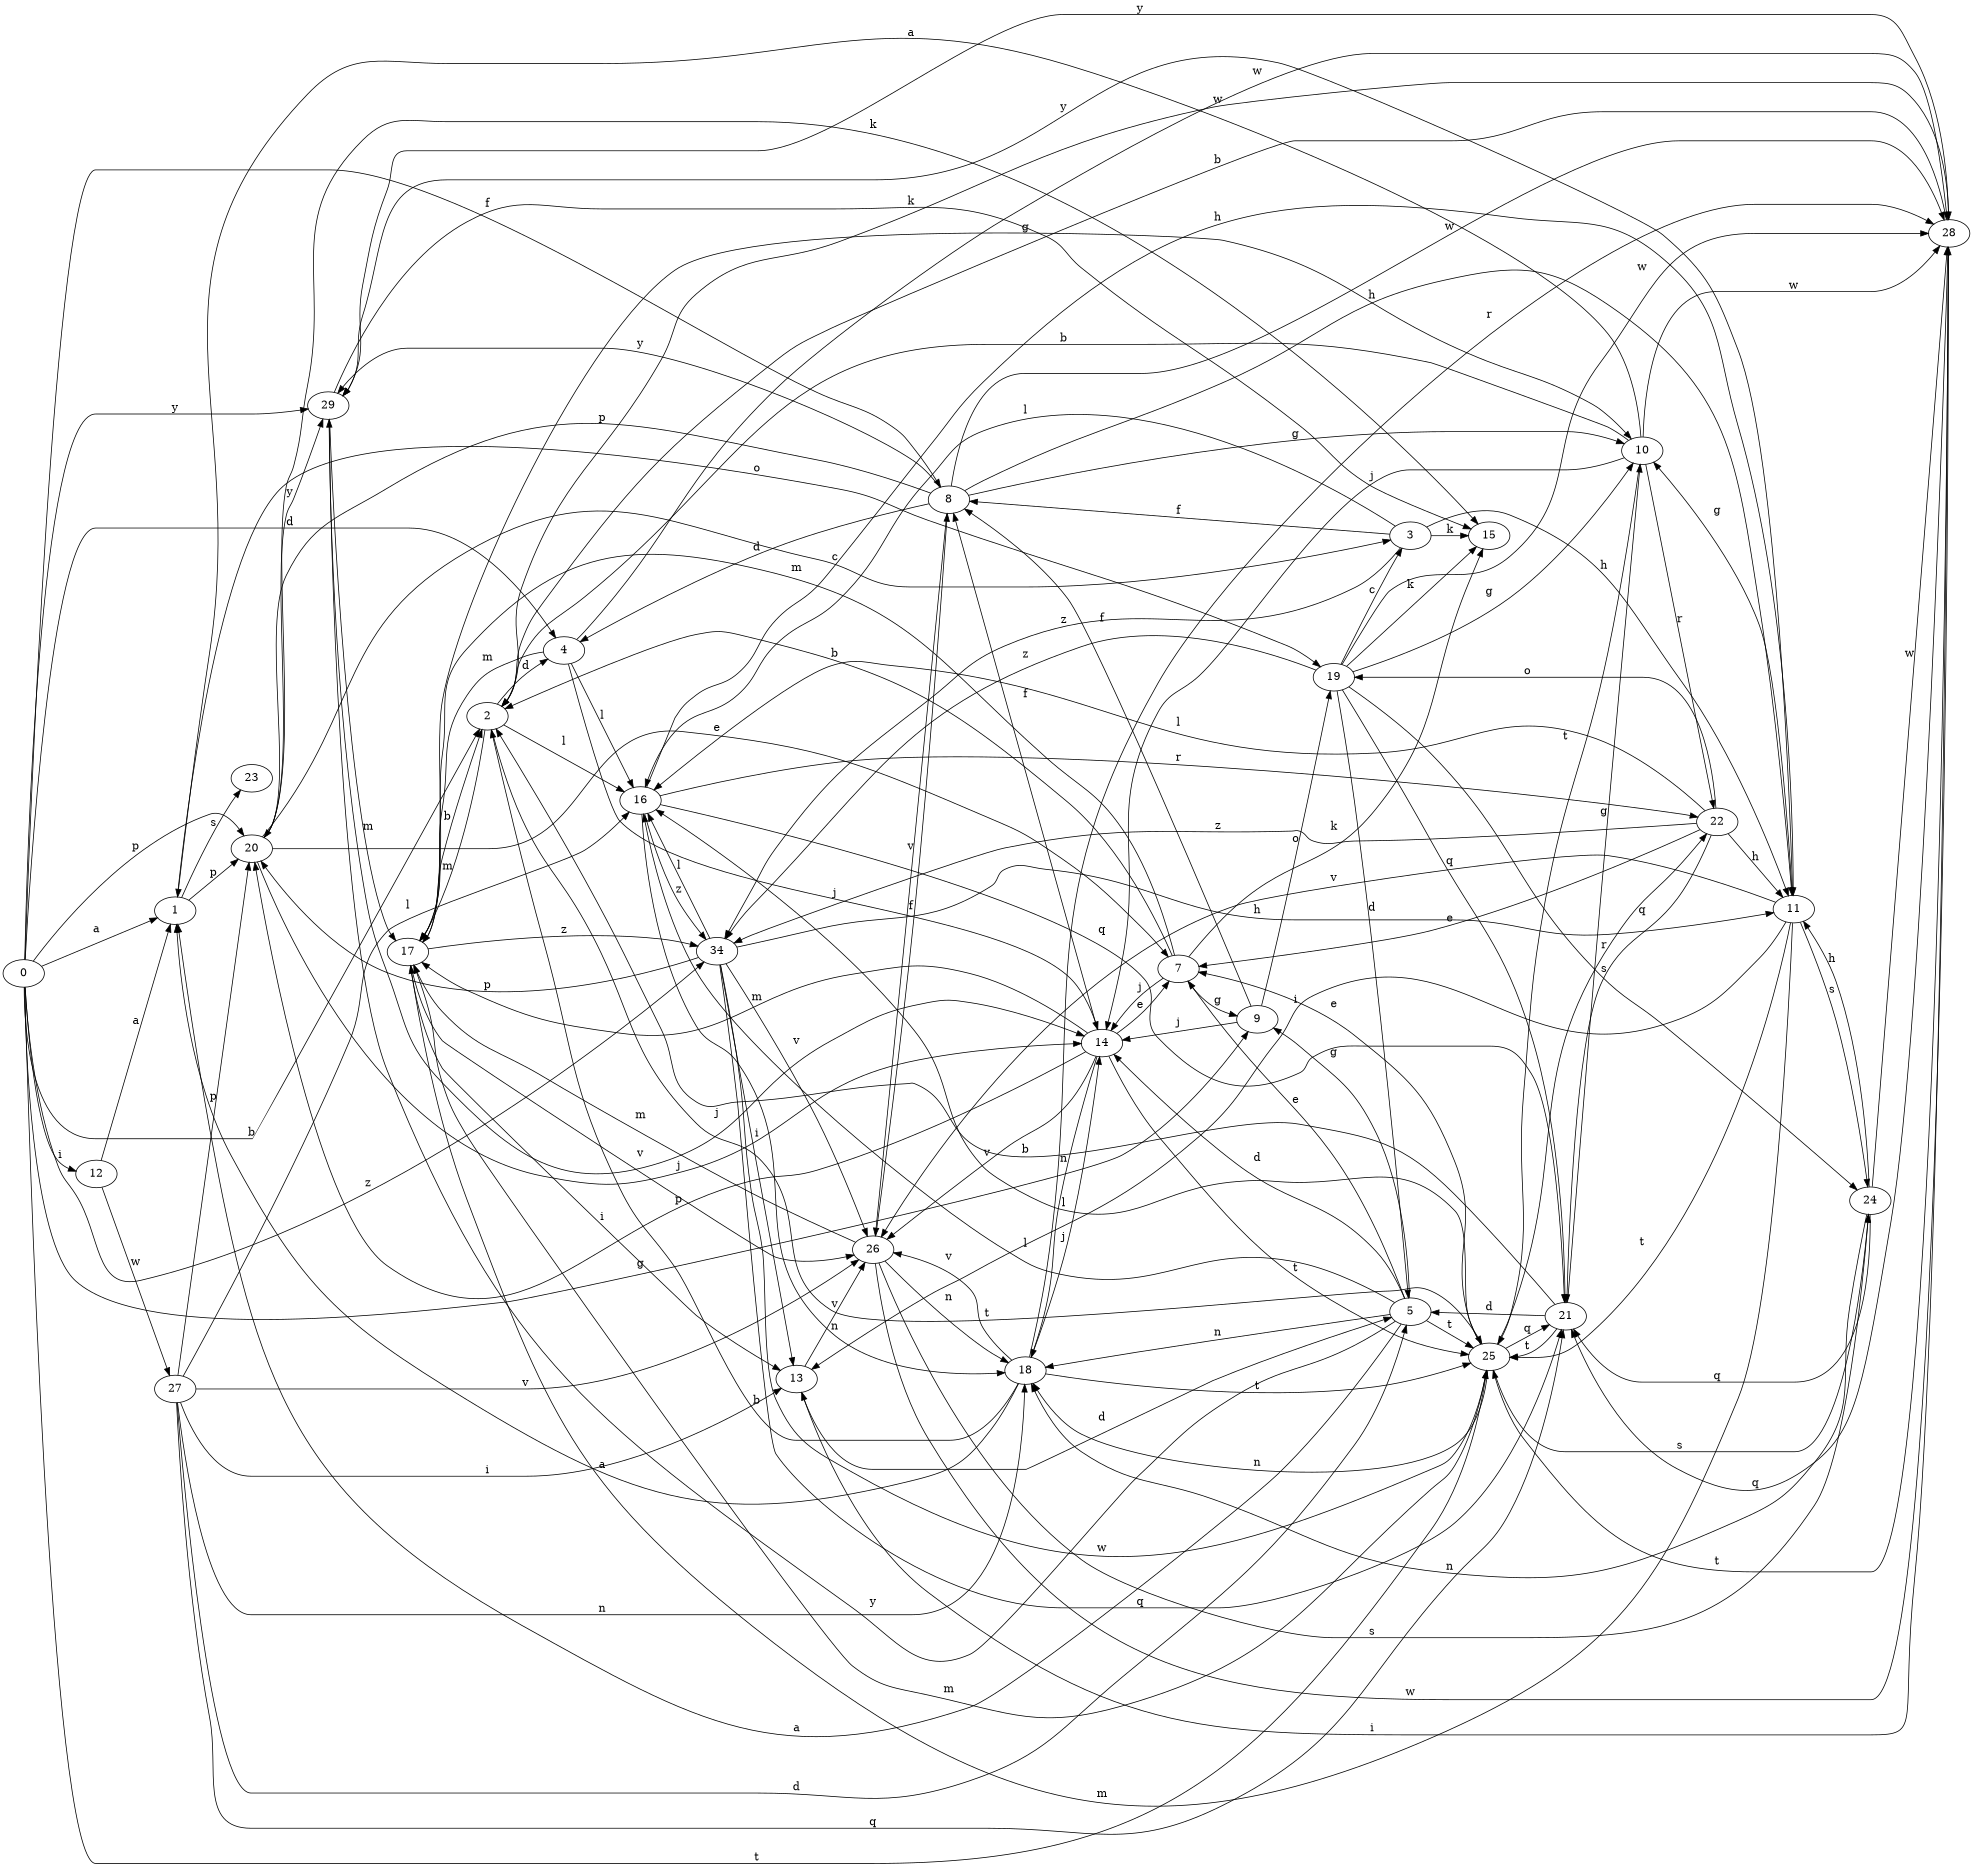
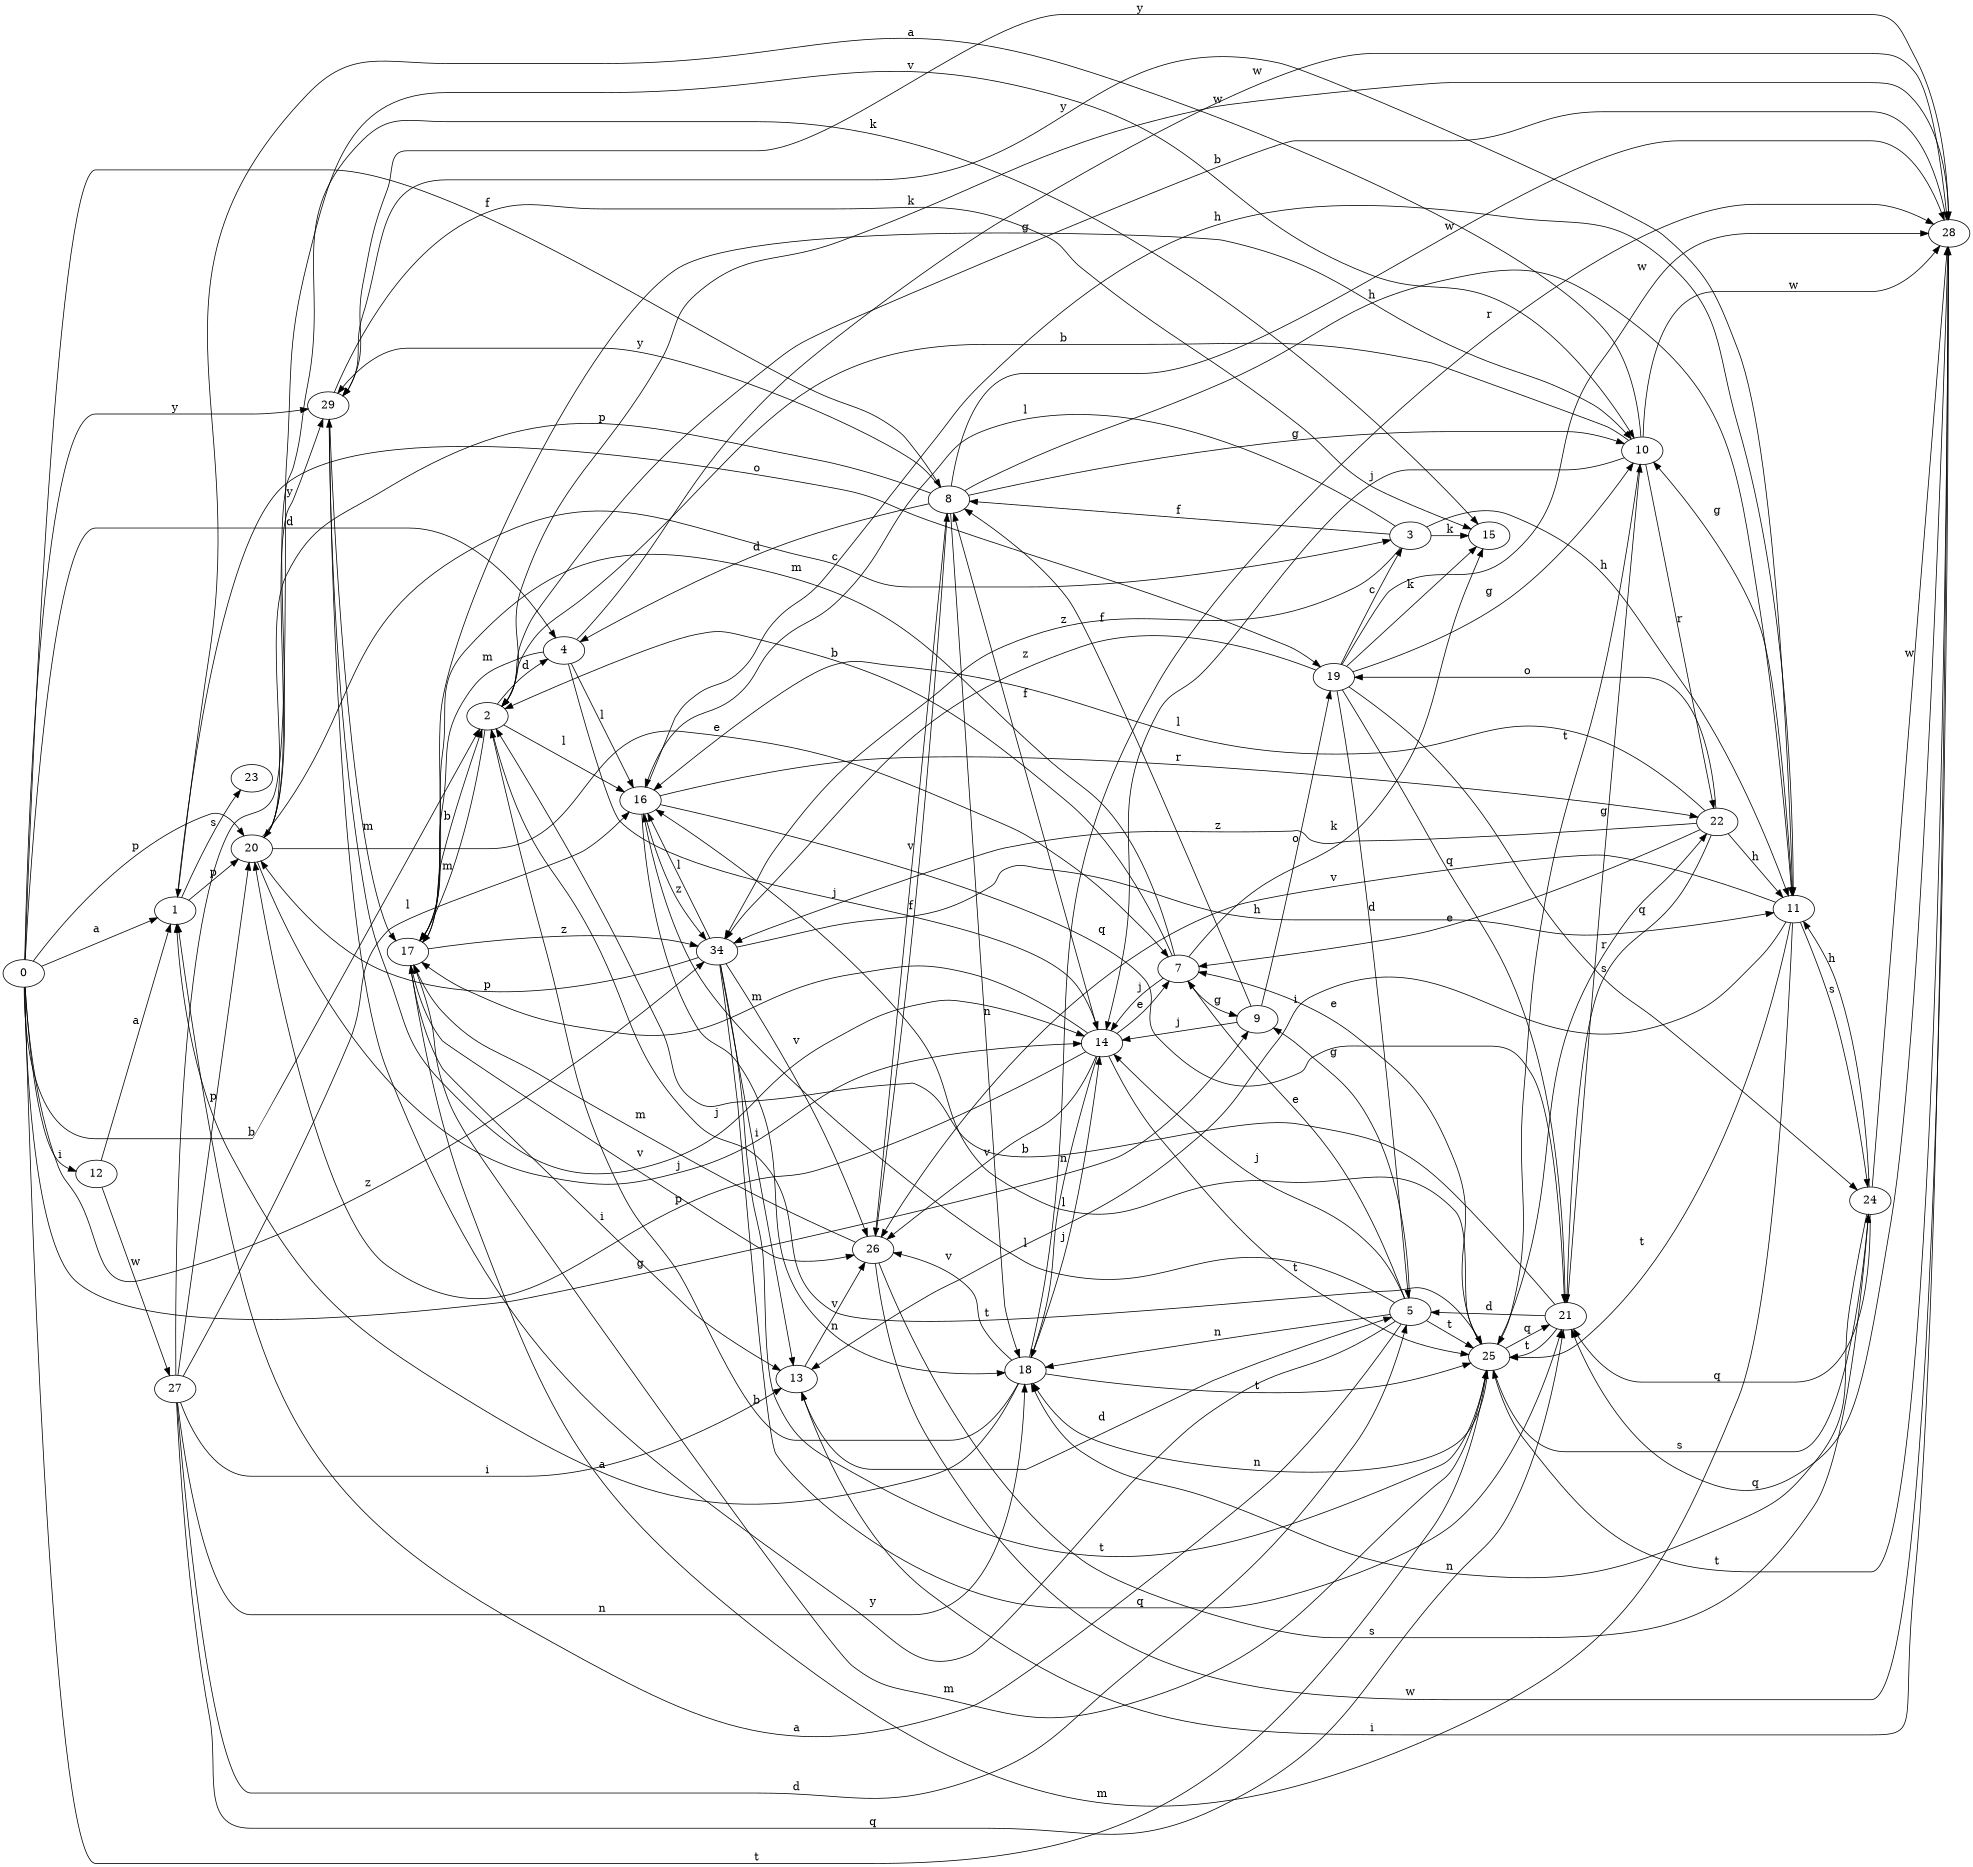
edge "5" -> "14": label "d" -> "j"
edge "26" -> "18": now "8" -> "18"
edge "27" -> "26": now "27" -> "10"
edge "34" -> "25": label "w" -> "t"
